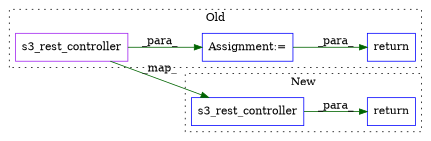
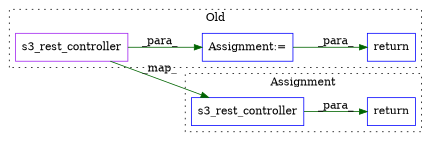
cluster "New": label "New" -> "Assignment"
